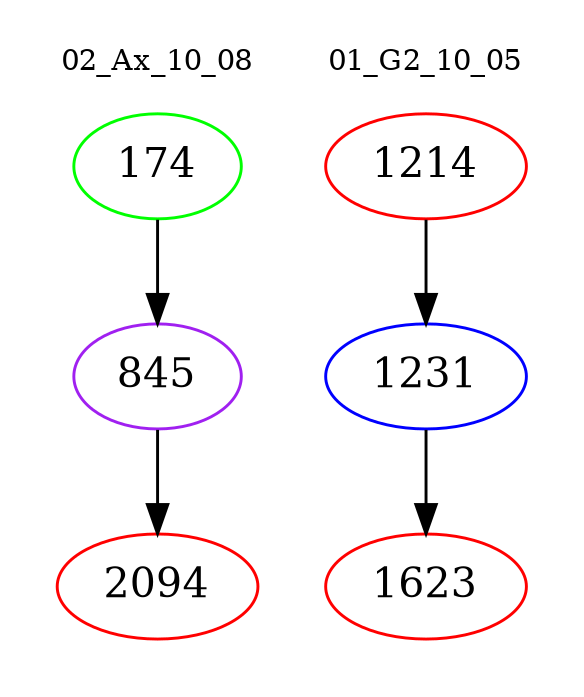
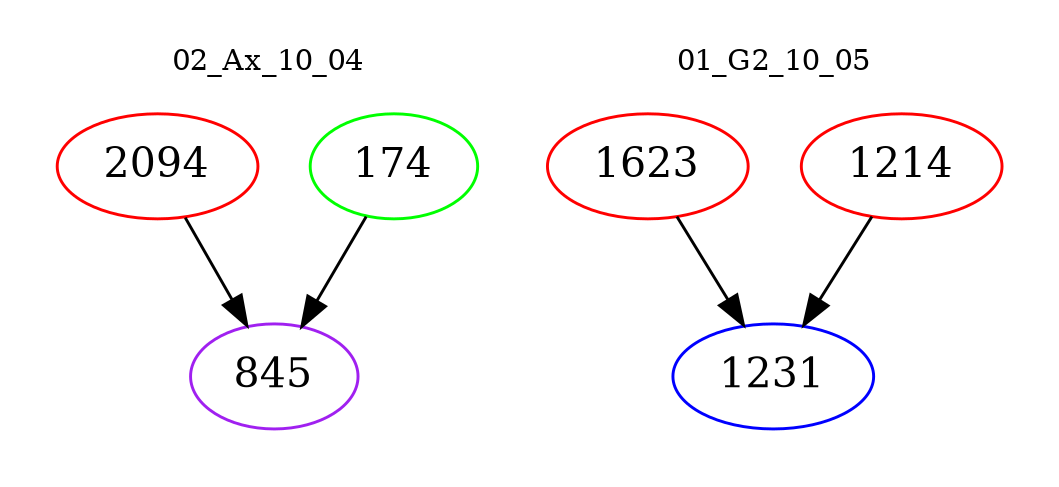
cluster "02_Ax_10_08": label "02_Ax_10_08" -> "02_Ax_10_04"
edge "845" -> "2094": reversed
edge "1231" -> "1623": reversed
